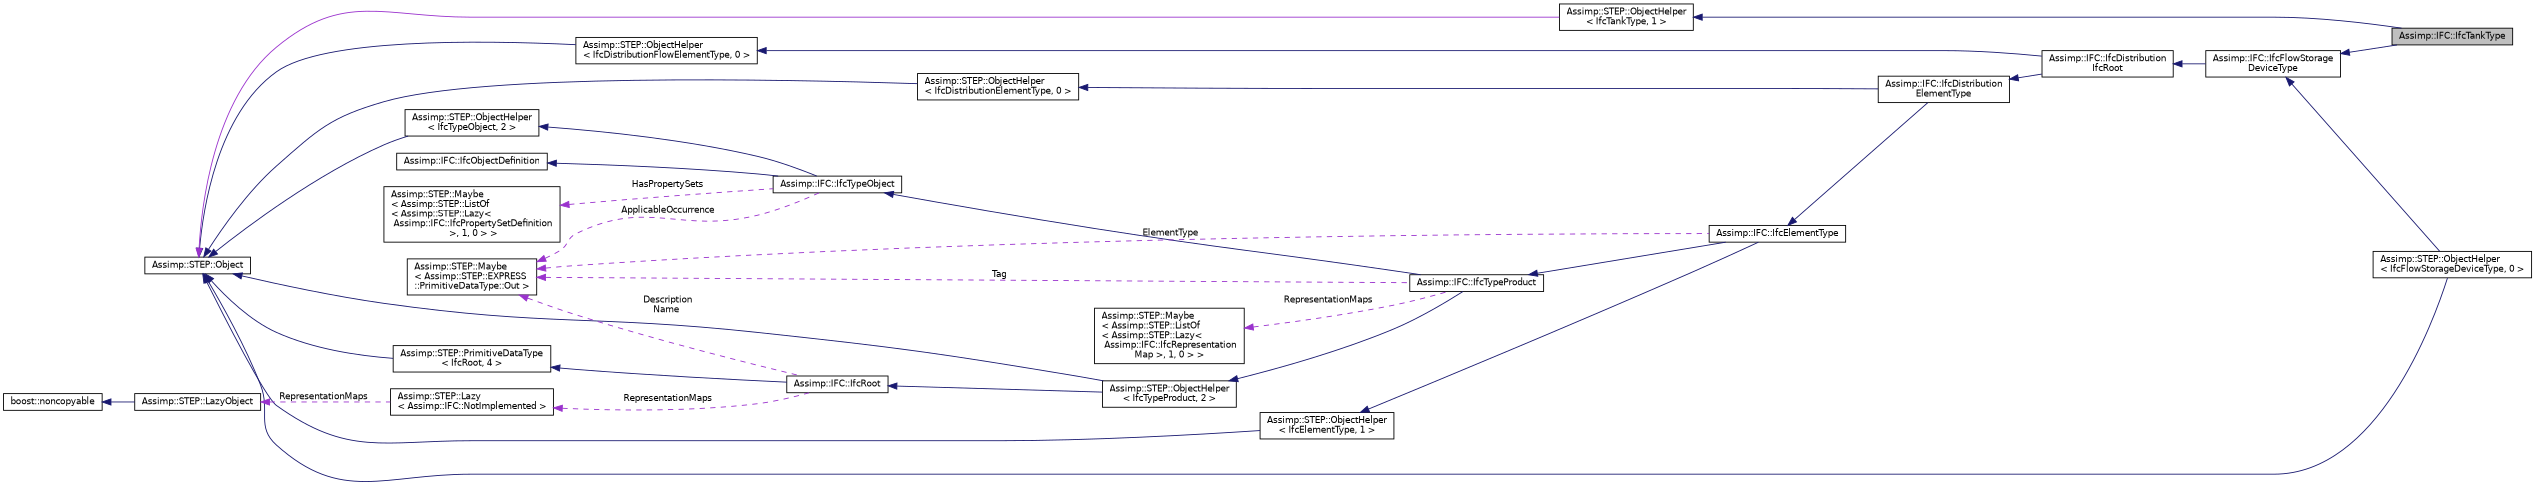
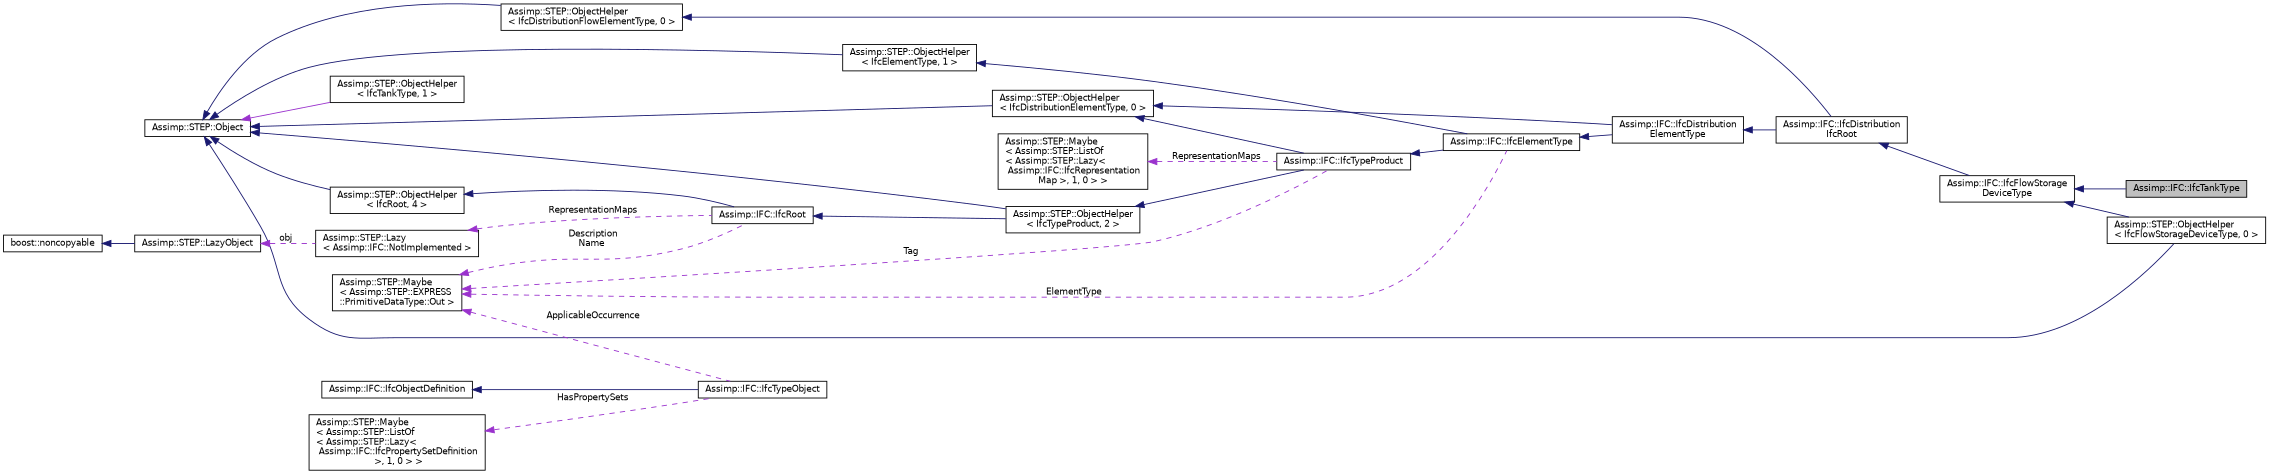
edge "Assimp::IFC::IfcTankType" -> "Assimp::STEP::ObjectHelper < IfcTankType, 1 >": removed
node "Assimp::STEP::ObjectHelper < IfcTypeObject, 2 >": removed
edge "Assimp::IFC::IfcTypeProduct" -> "Assimp::IFC::IfcTypeObject": now "Assimp::IFC::IfcTypeProduct" -> "Assimp::STEP::ObjectHelper < IfcDistributionElementType, 0 >"
node "Assimp::STEP::PrimitiveDataType < IfcRoot, 4 >": label "Assimp::STEP::PrimitiveDataType < IfcRoot, 4 >" -> "Assimp::STEP::ObjectHelper < IfcRoot, 4 >"
edge "Assimp::STEP::Lazy < Assimp::IFC::NotImplemented >" -> "Assimp::STEP::LazyObject": label " RepresentationMaps" -> " obj"
